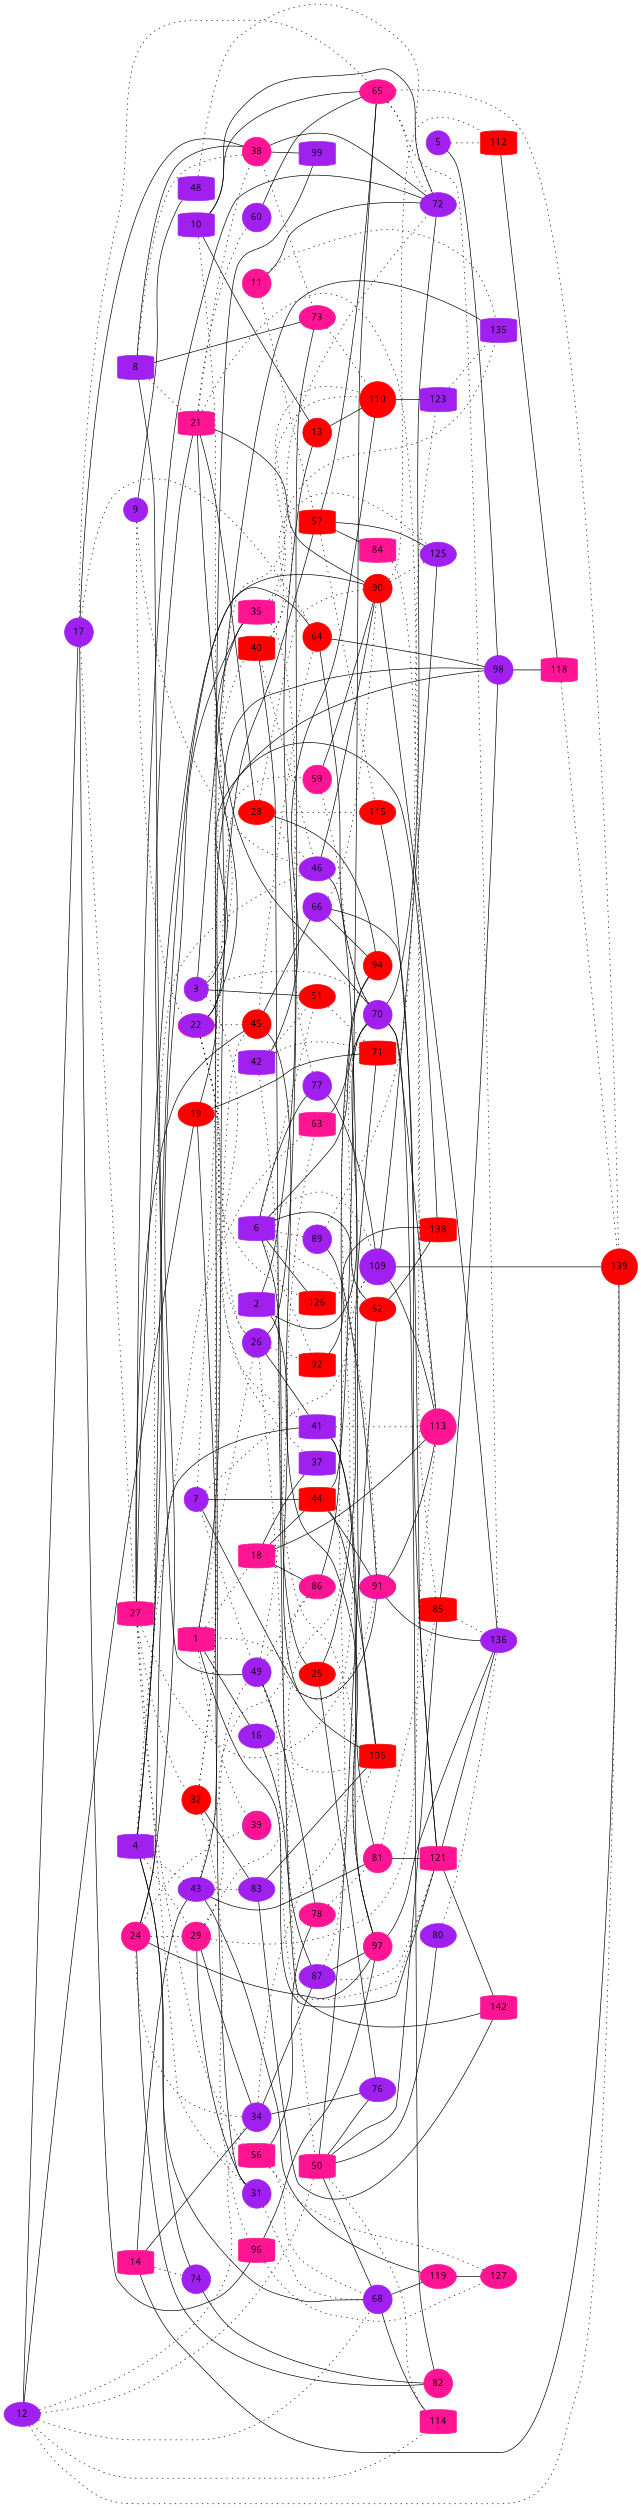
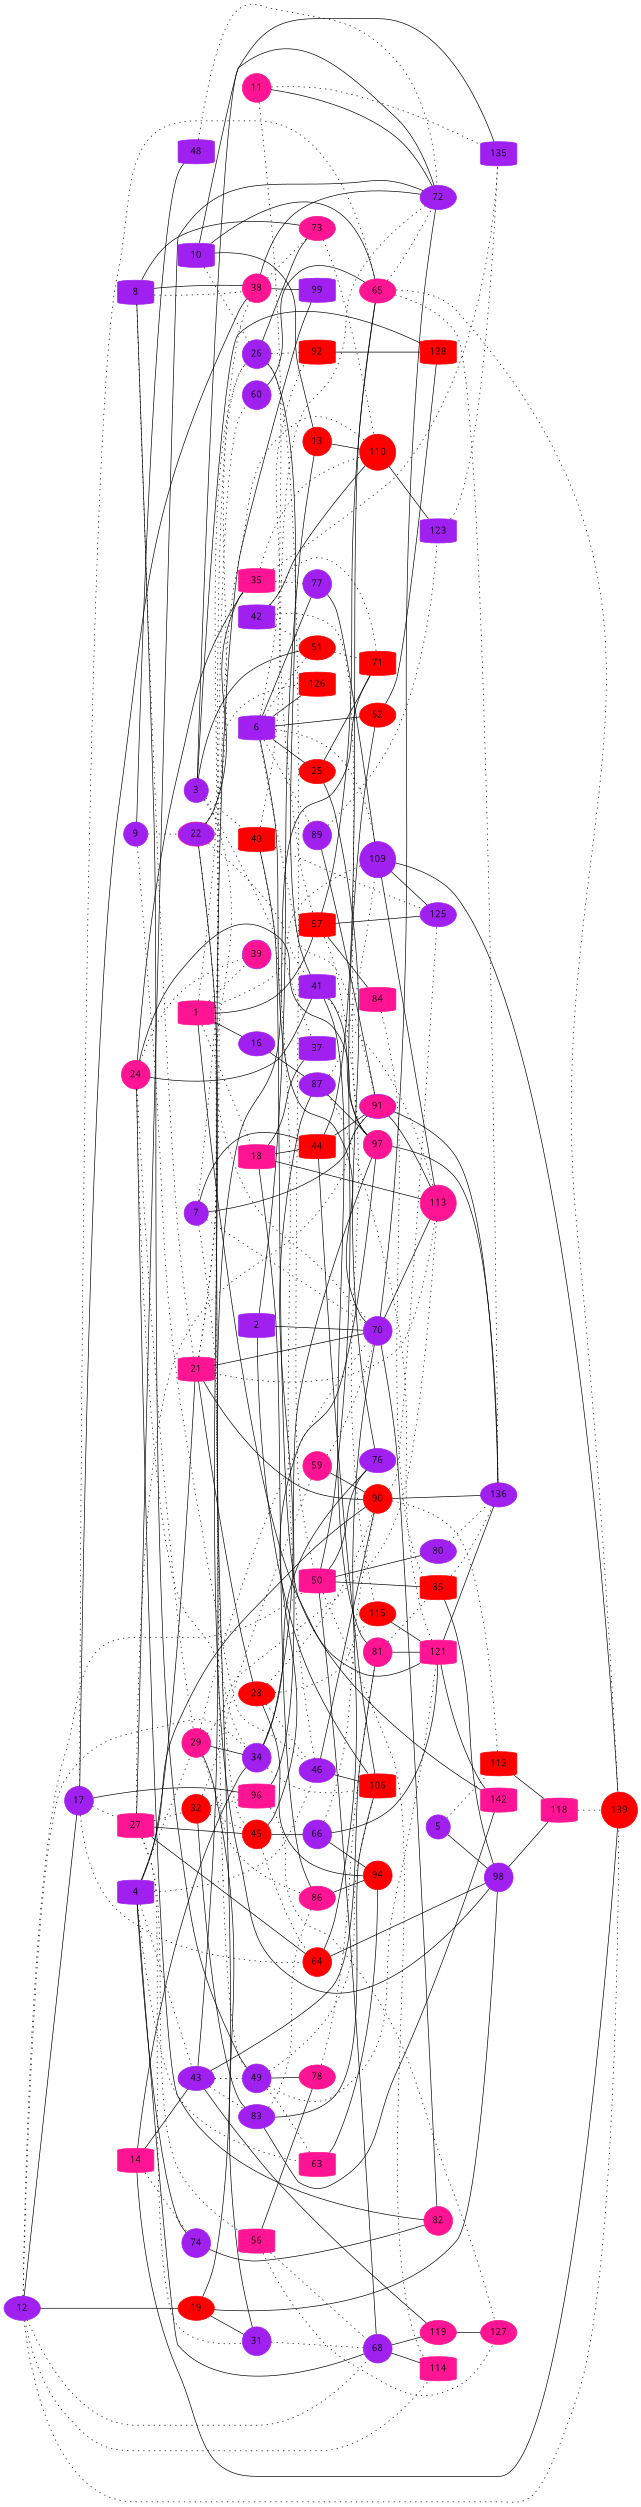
edge "86" -- "49": now "86" -- "83"
